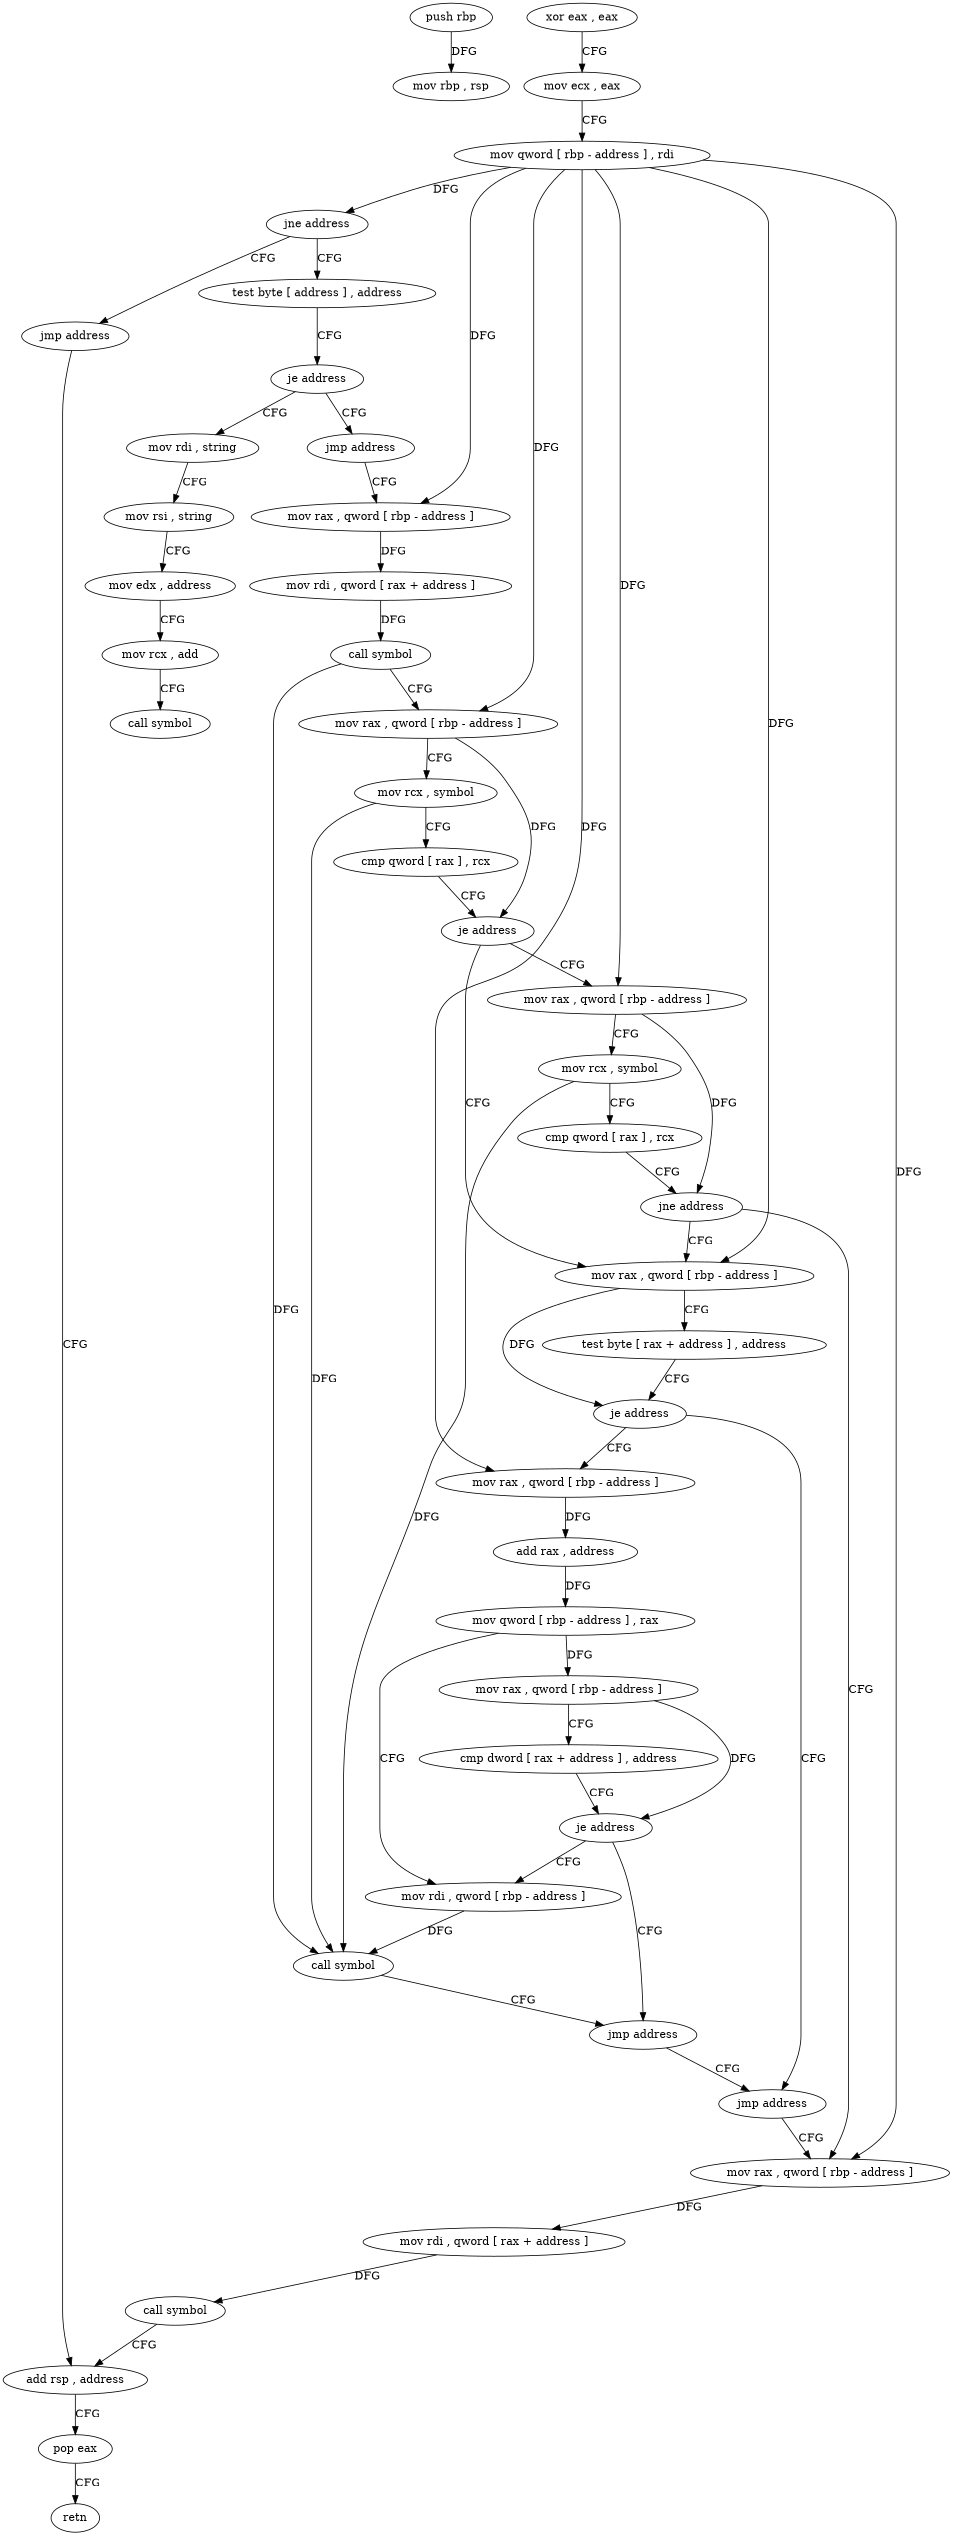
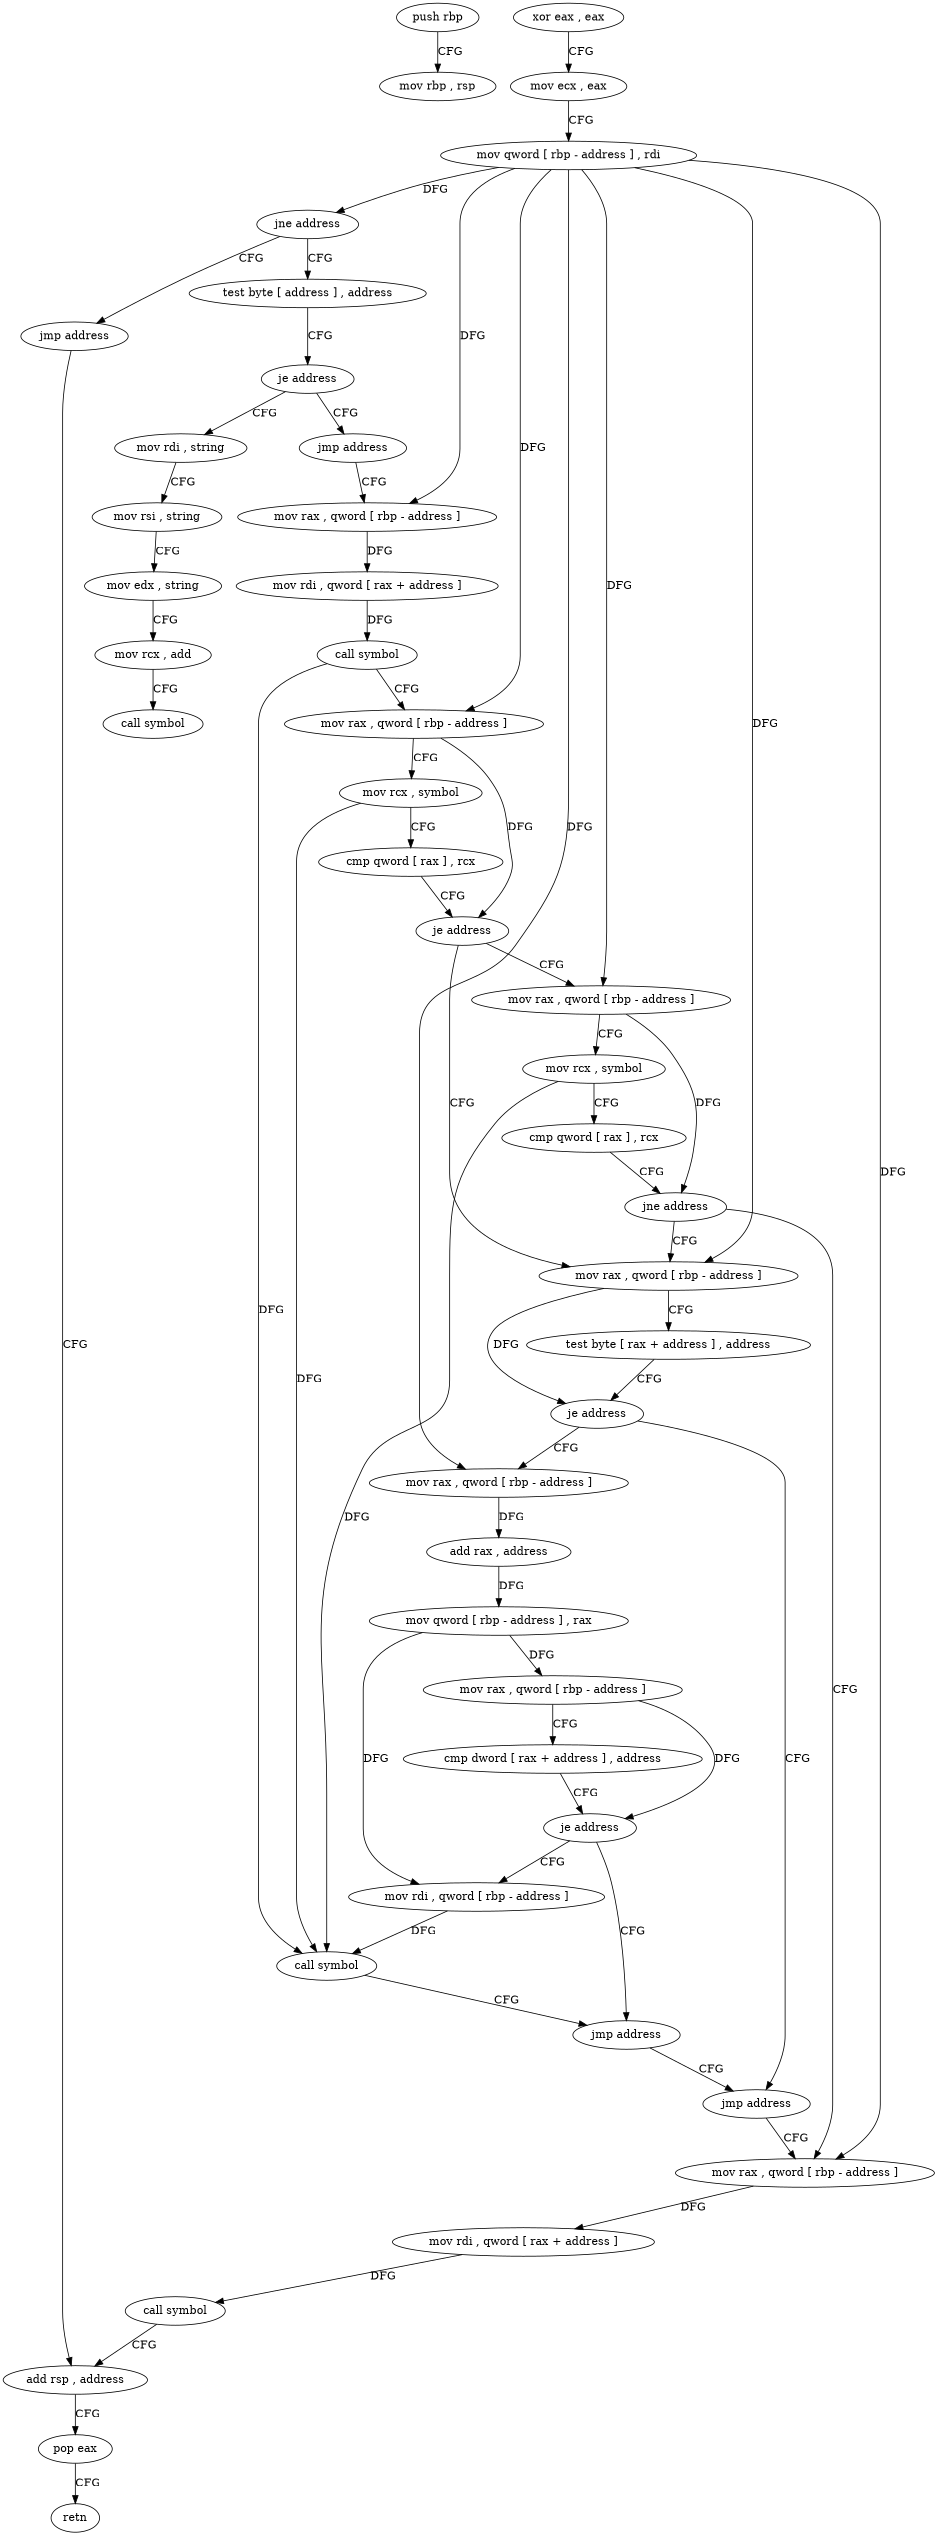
edge "push rbp" -> "mov rbp , rsp": label "DFG" -> "CFG"
node "mov edx , address": label "mov edx , address" -> "mov edx , string"
edge "mov qword [ rbp - address ] , rax" -> "mov rdi , qword [ rbp - address ]": label "CFG" -> "DFG"
